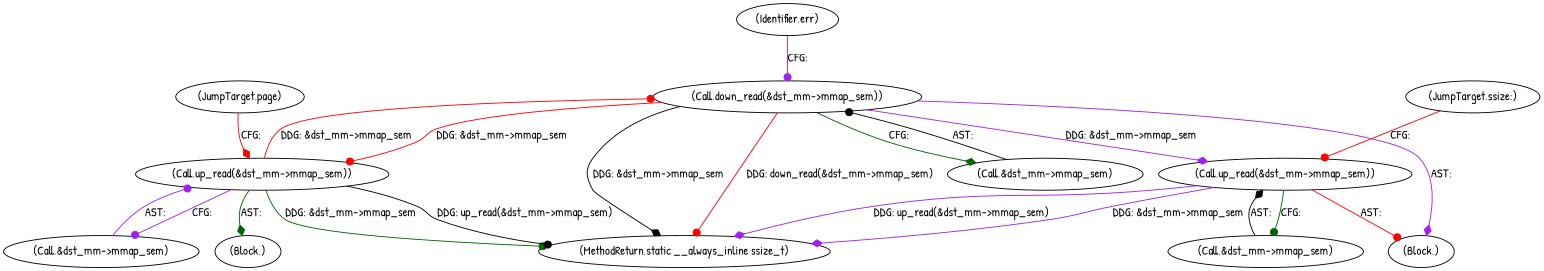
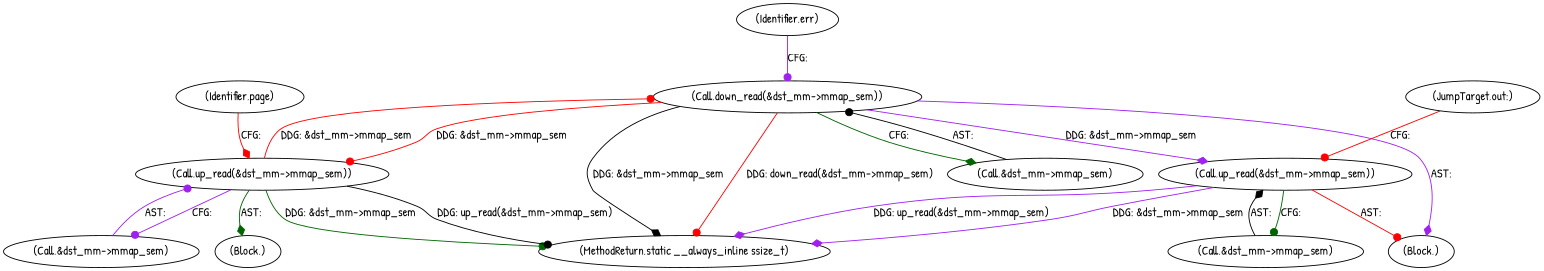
node "(JumpTarget,page)": label "(JumpTarget,page)" -> "(Identifier,page)"
node "(JumpTarget,ssize:)": label "(JumpTarget,ssize:)" -> "(JumpTarget,out:)"
